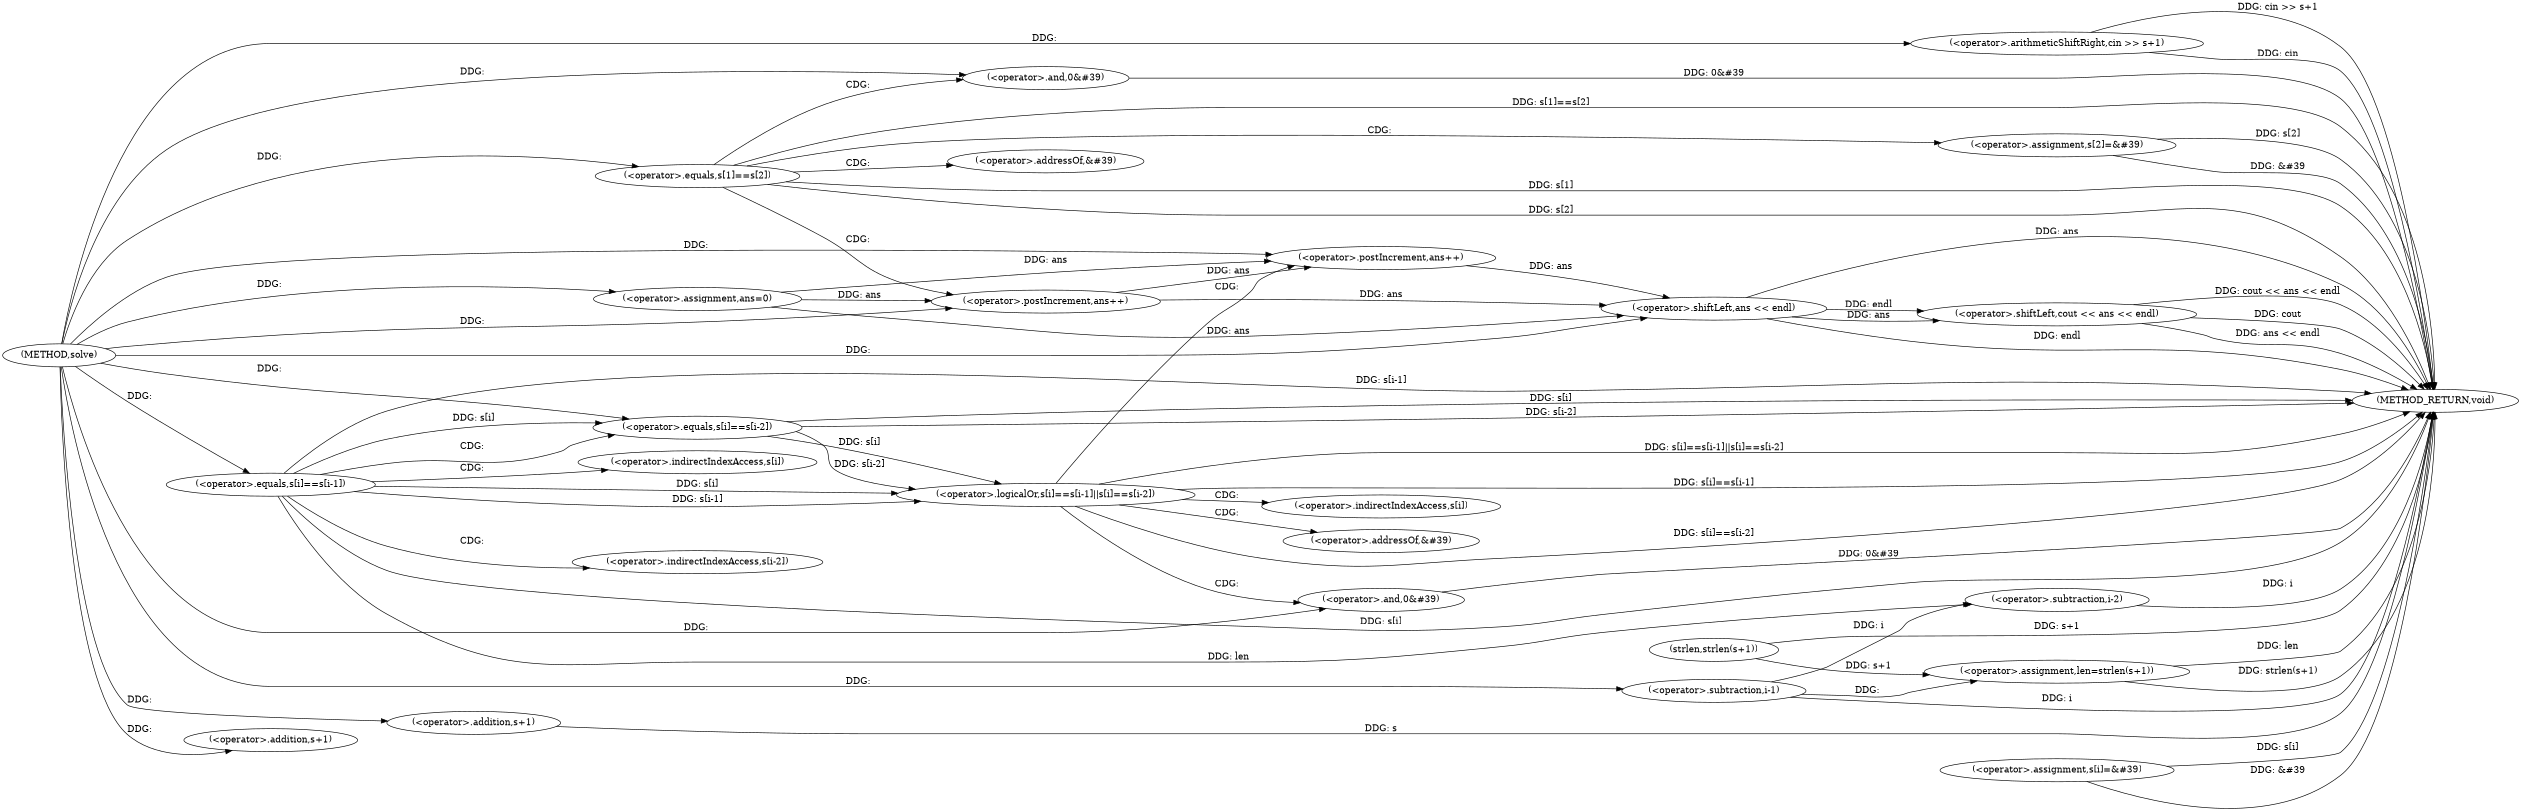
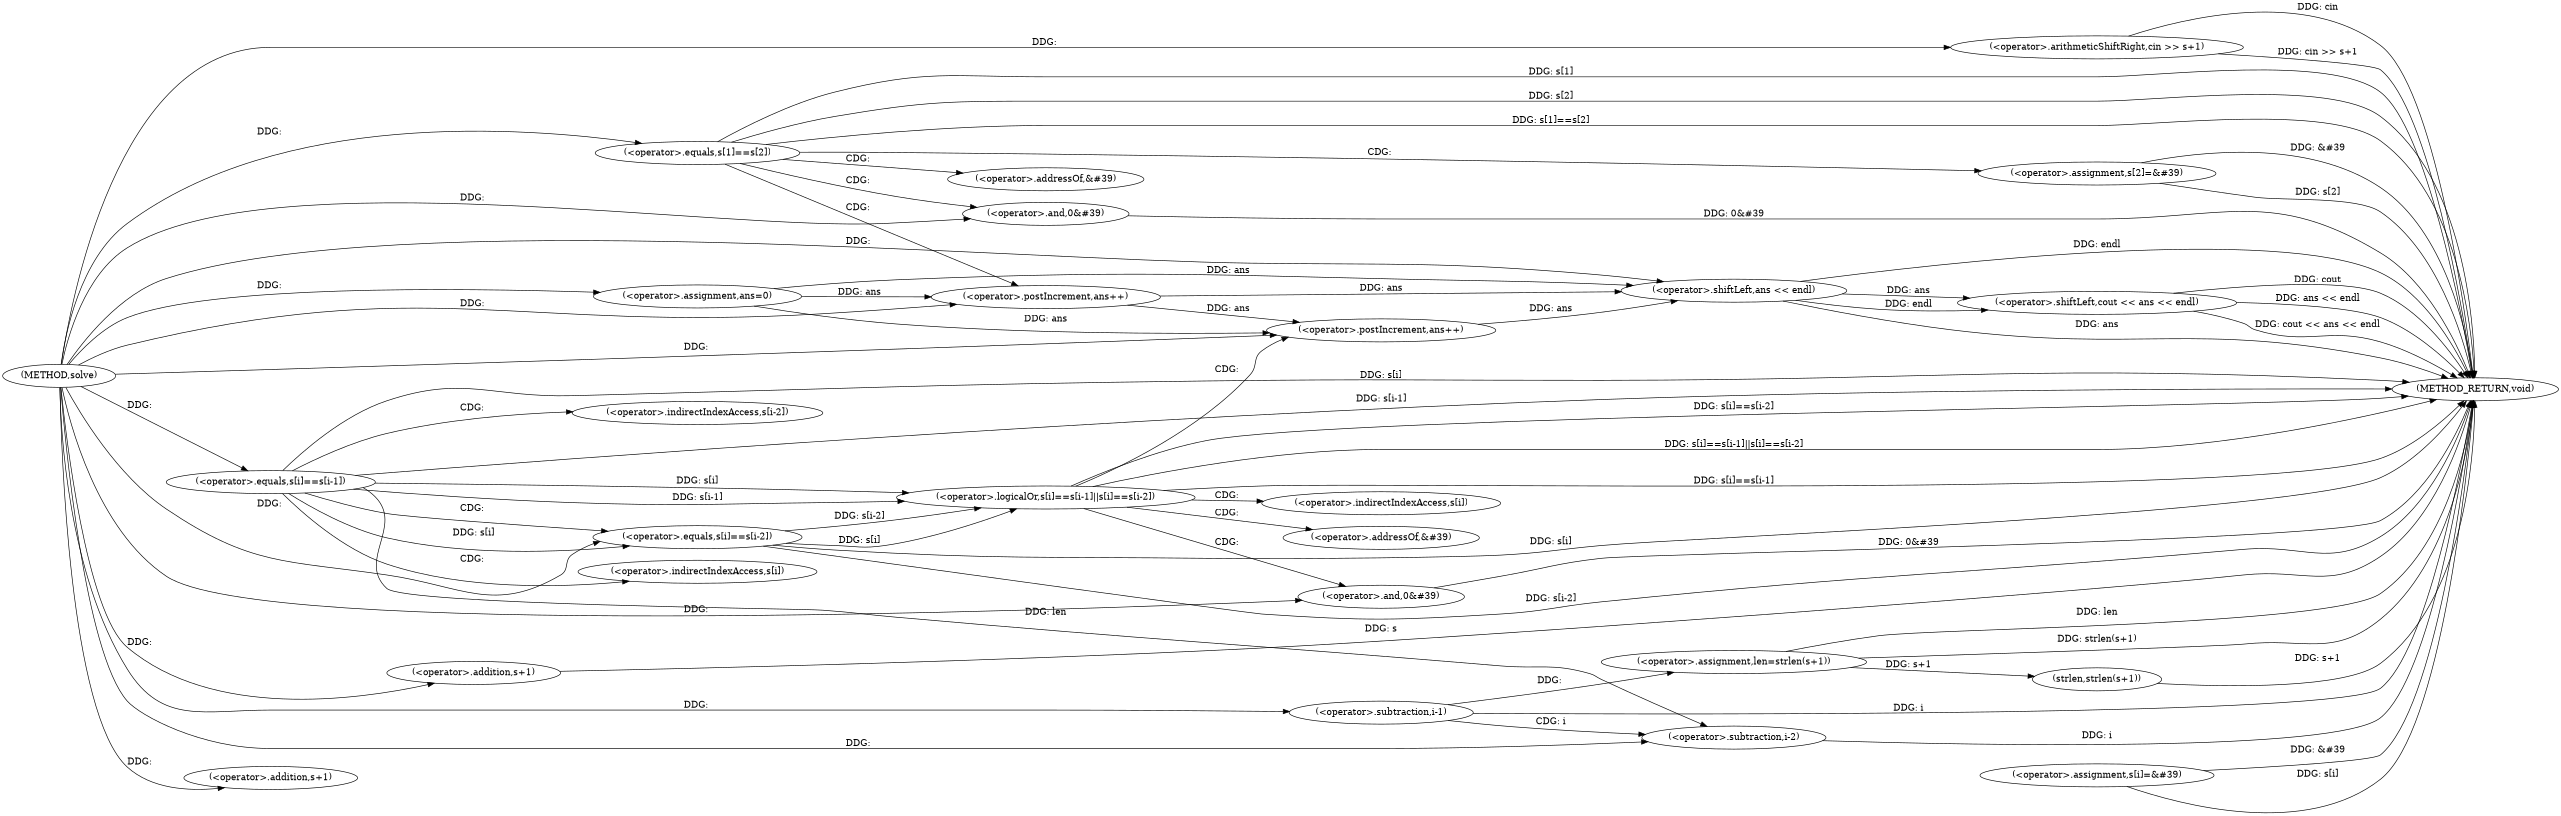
edge "(<operator>.subtraction,i-1)" -> "(<operator>.subtraction,i-2)": label "DDG: i" -> "CDG: i"
edge "(strlen,strlen(s+1))" -> "(<operator>.assignment,len=strlen(s+1))": reversed
edge "(METHOD,solve)" -> "(<operator>.subtraction,i-2)": added, label "DDG:"
